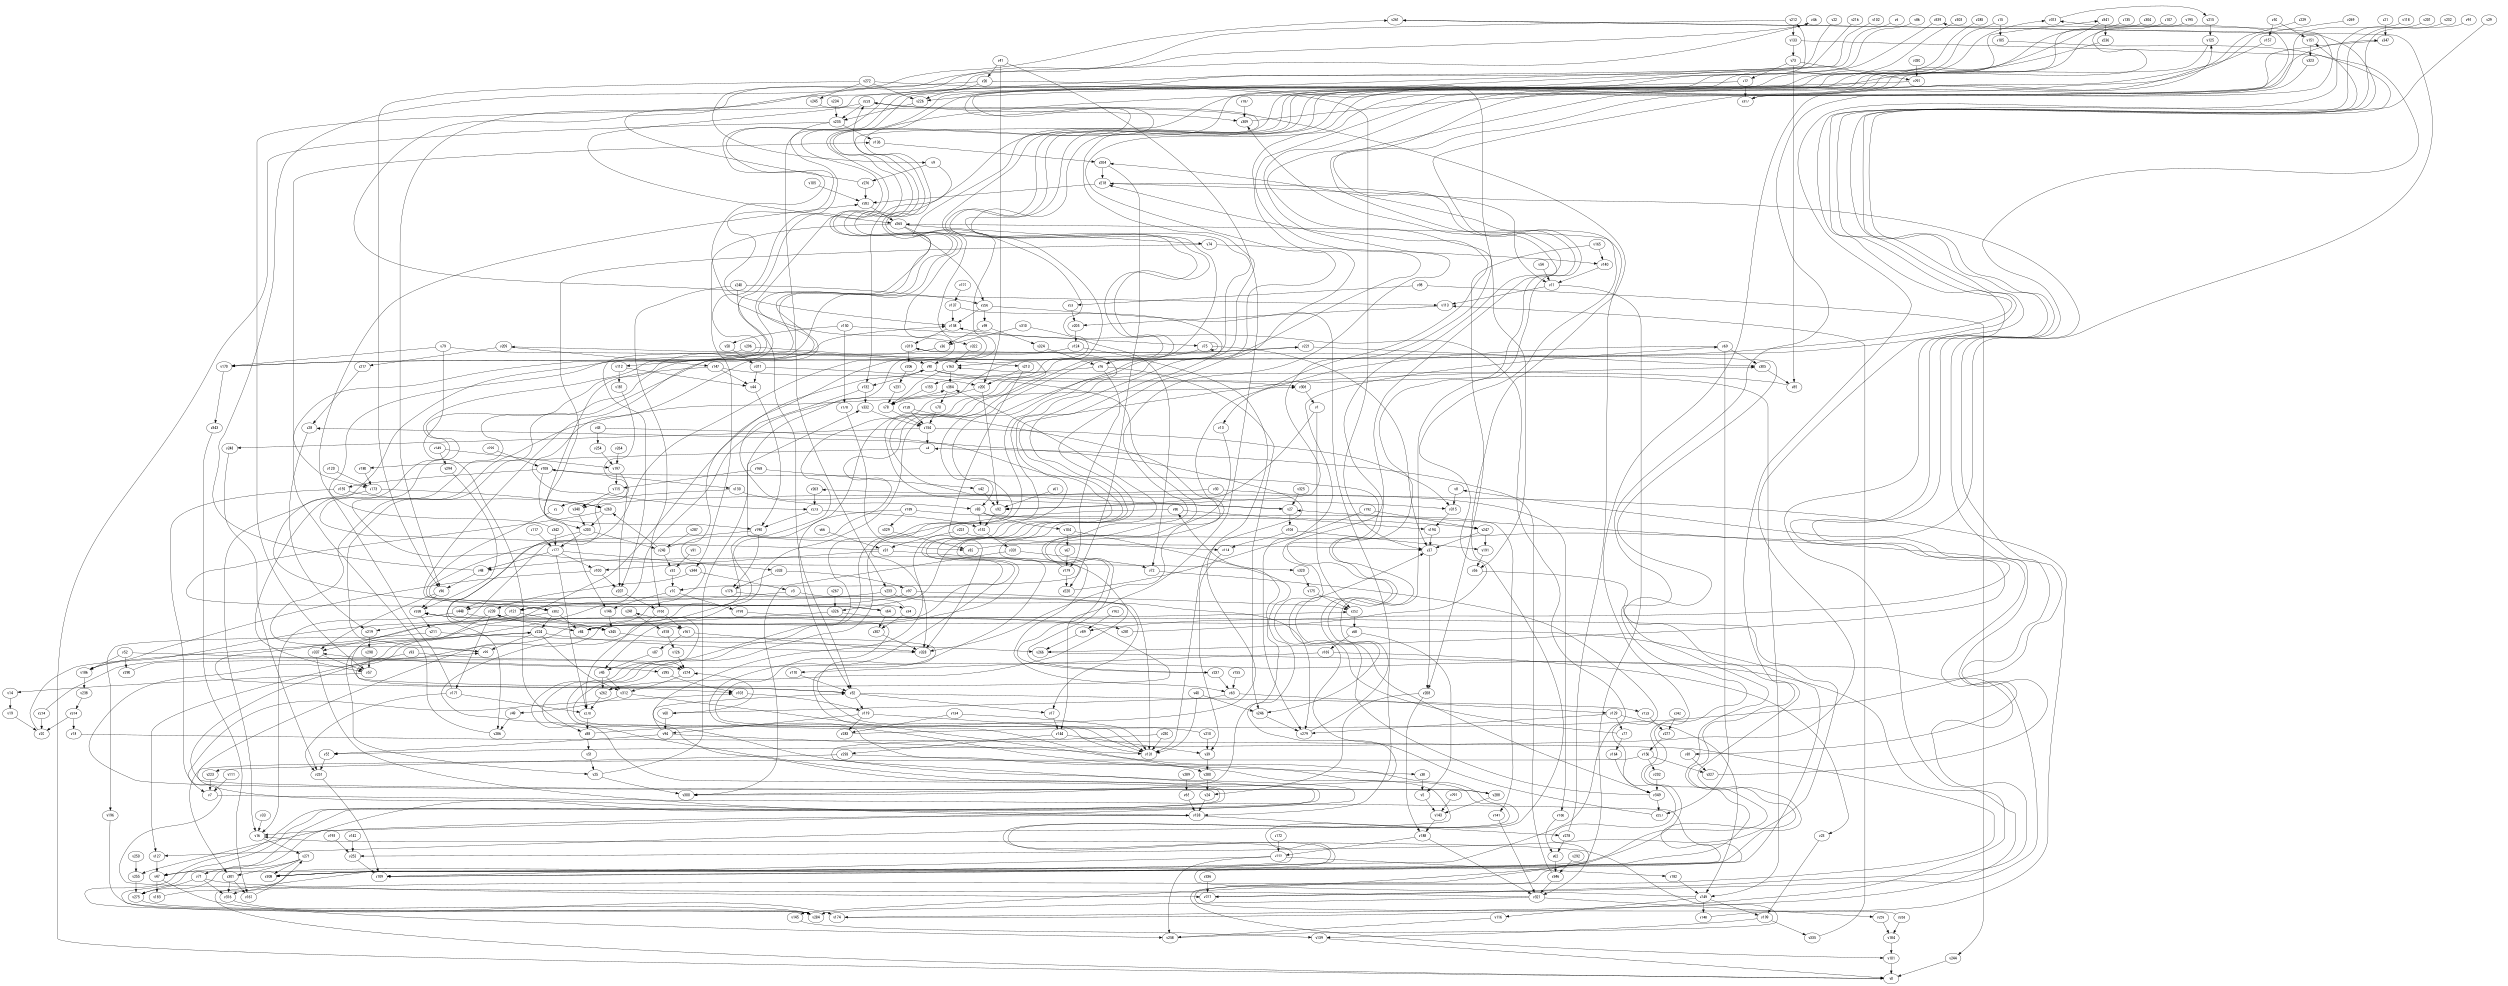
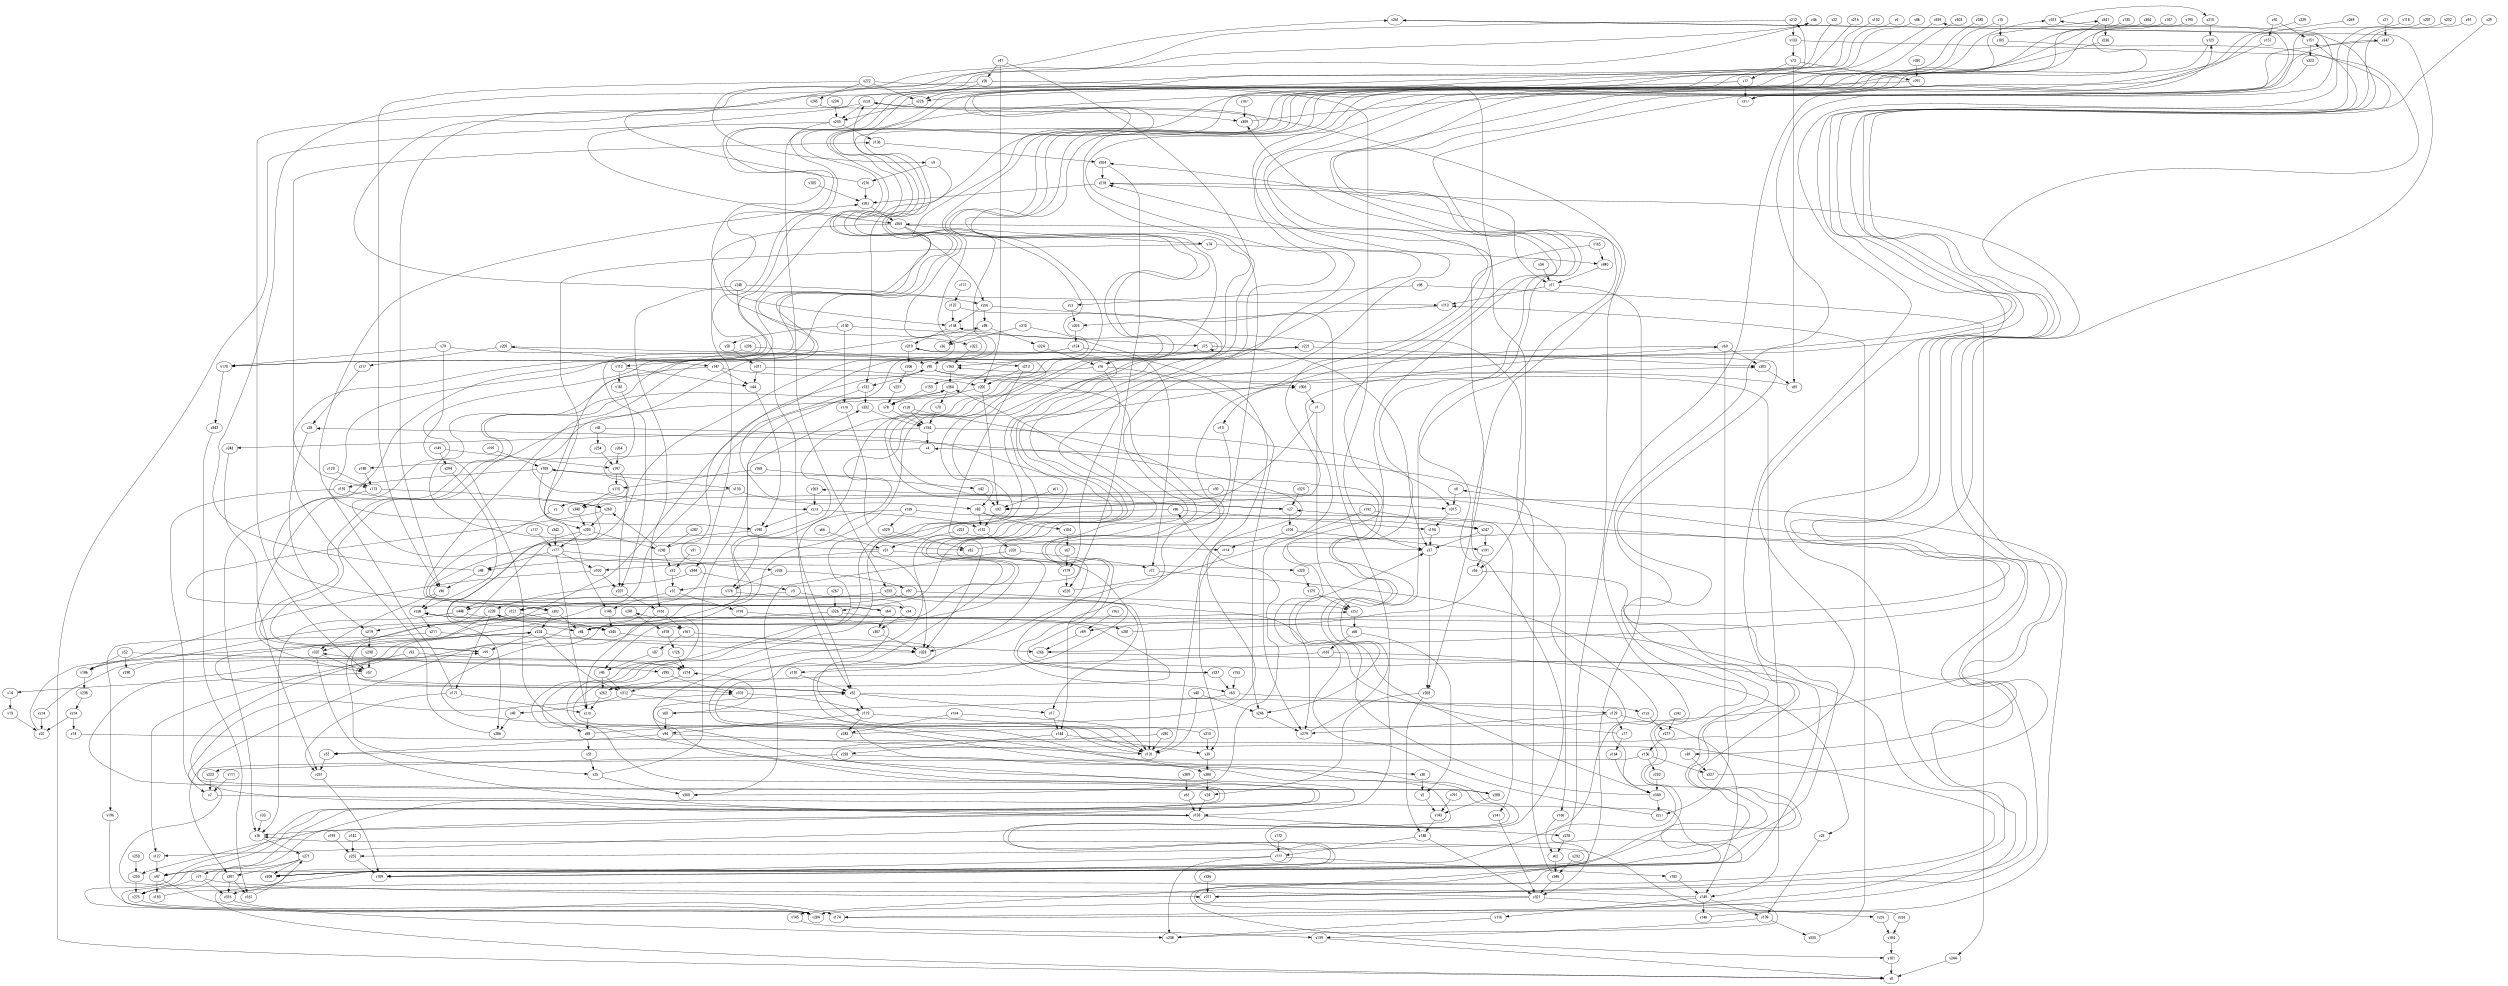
node "v140": label "v140" -> "v840"
edge "v163" -> "v78": removed
edge "v36" -> "v99": now "v384" -> "v99"
edge "v31" -> "v158": now "v31" -> "v59"
edge "v104" -> "v300": removed
